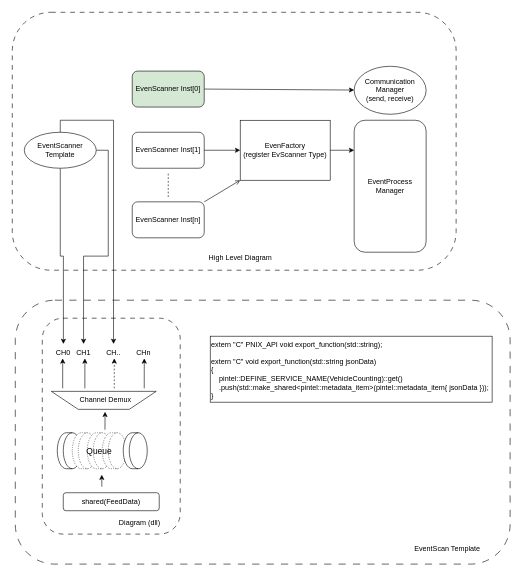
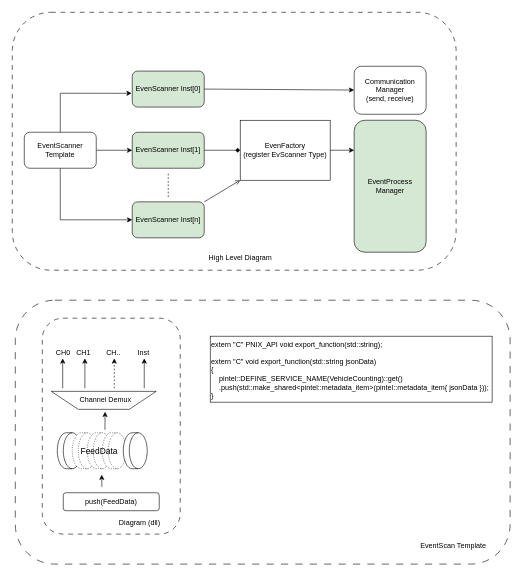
node "Communication Manager (send, receive)": shape ellipse -> rounded rectangle
node "EventScanner Template": shape ellipse -> rounded rectangle
node "EvenScanner Inst[1]": fillcolor #ffffff -> #d5e8d4
edge "EvenScanner Inst[1]" -> "EvenFactory (register EvScanner Type)": arrowhead classic -> diamond
node "EventProcess Manager": fillcolor #ffffff -> #d5e8d4
node "EvenScanner Inst[n]": fillcolor #ffffff -> #d5e8d4
edge "EventScanner Template" -> "CH..": now "EventScanner Template" -> "EvenScanner Inst[0]"
edge "EventScanner Template" -> "CH0": now "EventScanner Template" -> "EvenScanner Inst[n]"
edge "EventScanner Template" -> "CH1": now "EventScanner Template" -> "EvenScanner Inst[1]"
node "CHn": label "CHn" -> "Inst"
node "Queue": label "Queue" -> "FeedData"
node "shared(FeedData)": label "shared(FeedData)" -> "push(FeedData)"
node "EventScan Template": moved (447, 549) -> (453, 546)
